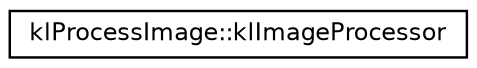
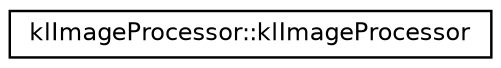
node "klProcessImage::klImageProcessor": label "klProcessImage::klImageProcessor" -> "klImageProcessor::klImageProcessor"
